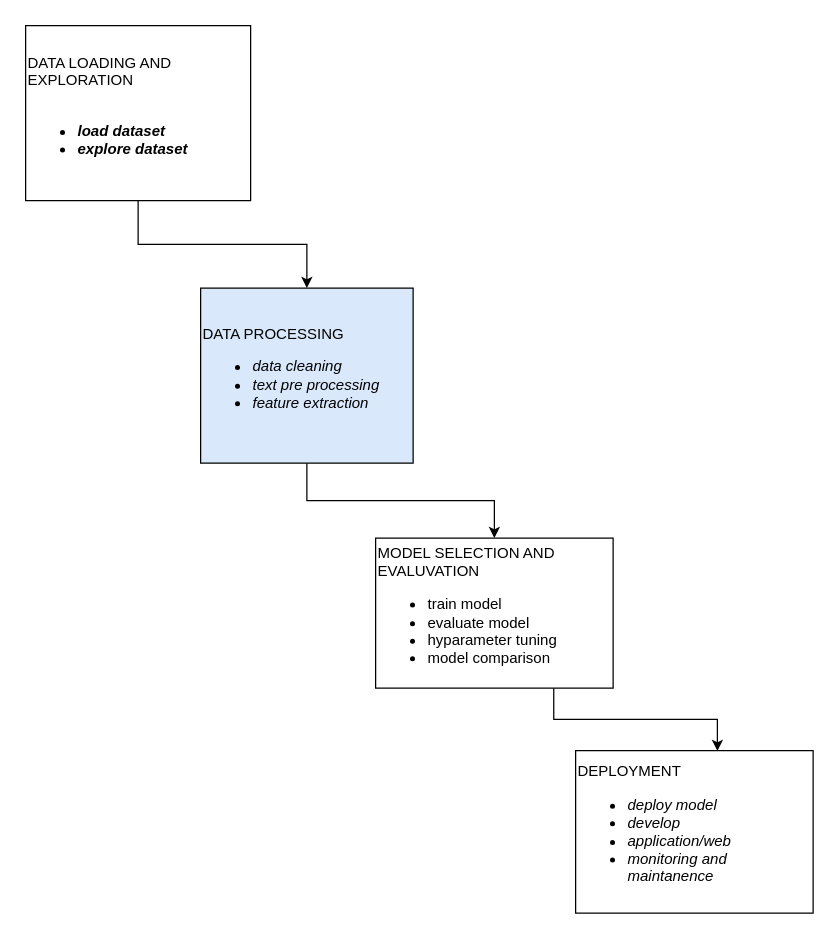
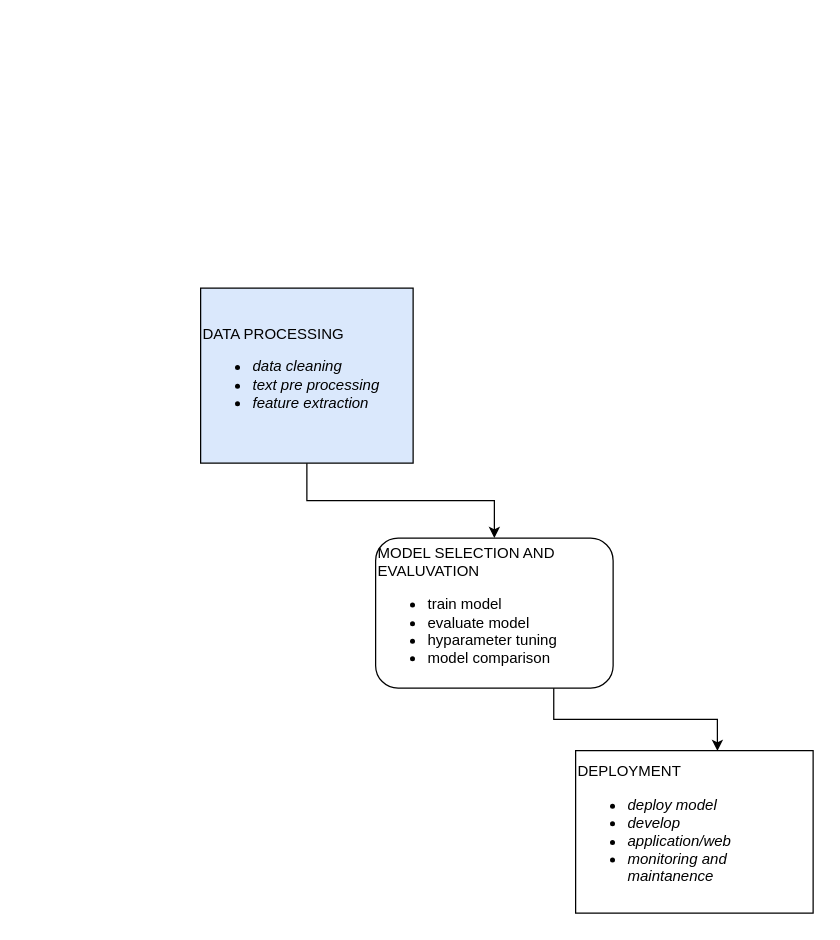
node "DATA LOADING AND EXPLORATION load dataset explore dataset": removed
edge "DATA LOADING AND EXPLORATION load dataset explore dataset" -> "DATA PROCESSING data cleaning text pre processing feature extraction": removed
node "MODEL SELECTION AND EVALUVATION train model evaluate model hyparameter tuning model comparison": shape rectangle -> rounded rectangle
